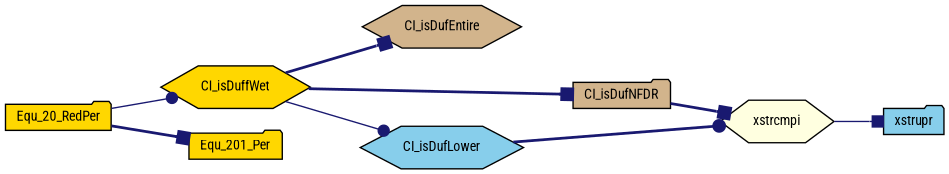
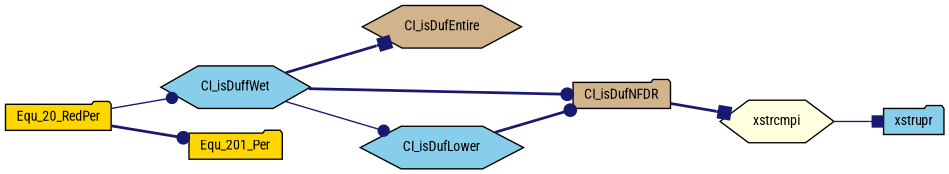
node "CI_isDuffWet": fillcolor gold -> skyblue
edge "CI_isDuffWet" -> "CI_isDufNFDR": arrowhead box -> dot
edge "Equ_20_RedPer" -> "Equ_201_Per": arrowhead box -> dot
edge "CI_isDufLower" -> "xstrcmpi": now "CI_isDufLower" -> "CI_isDufNFDR"
